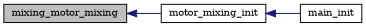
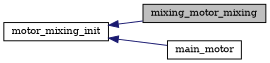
edge "motor_mixing_init" -> "mixing_motor_mixing": reversed
node "main_init": label "main_init" -> "main_motor"
